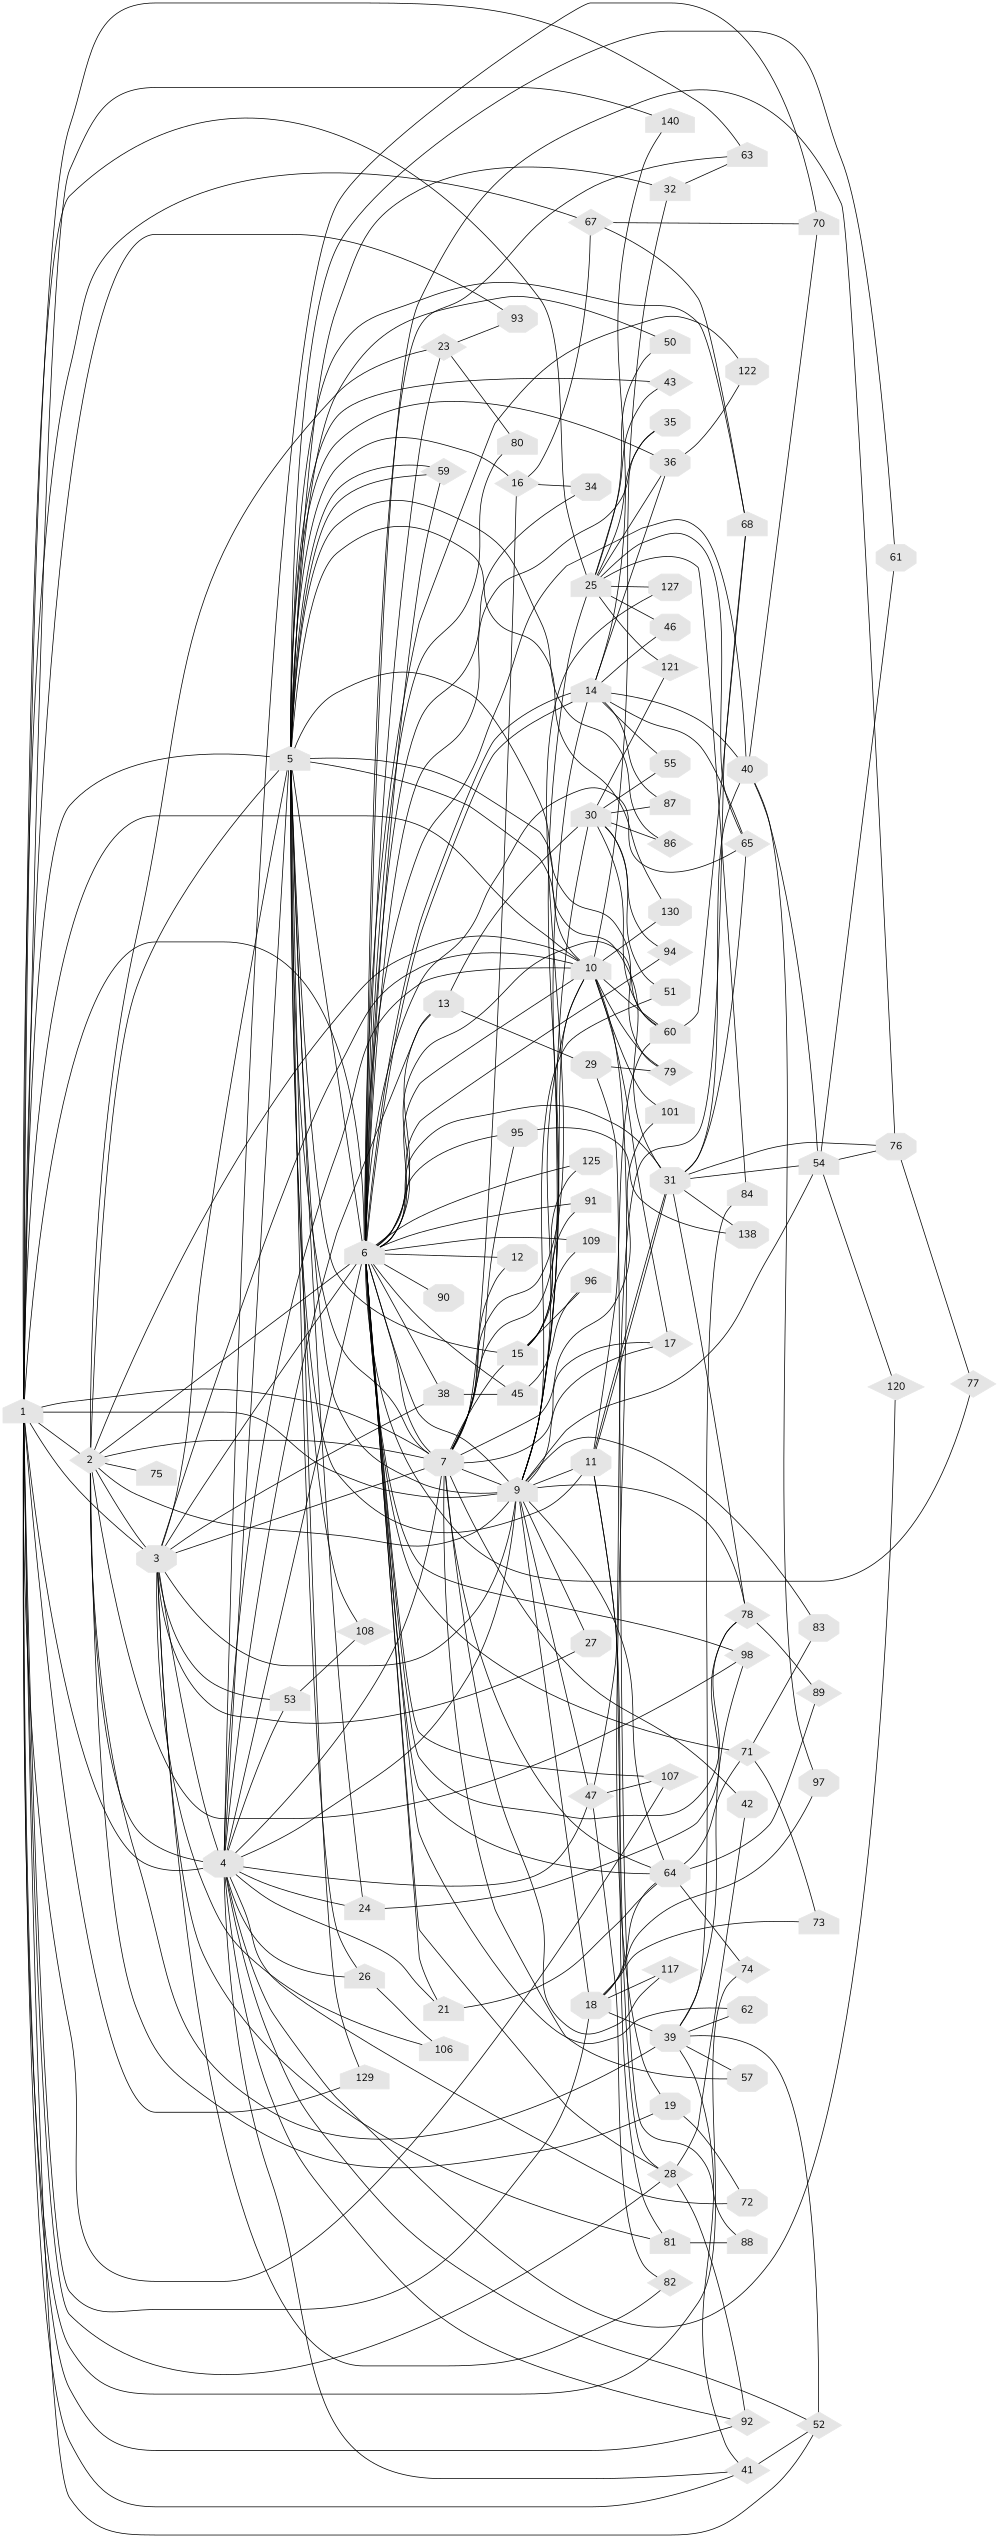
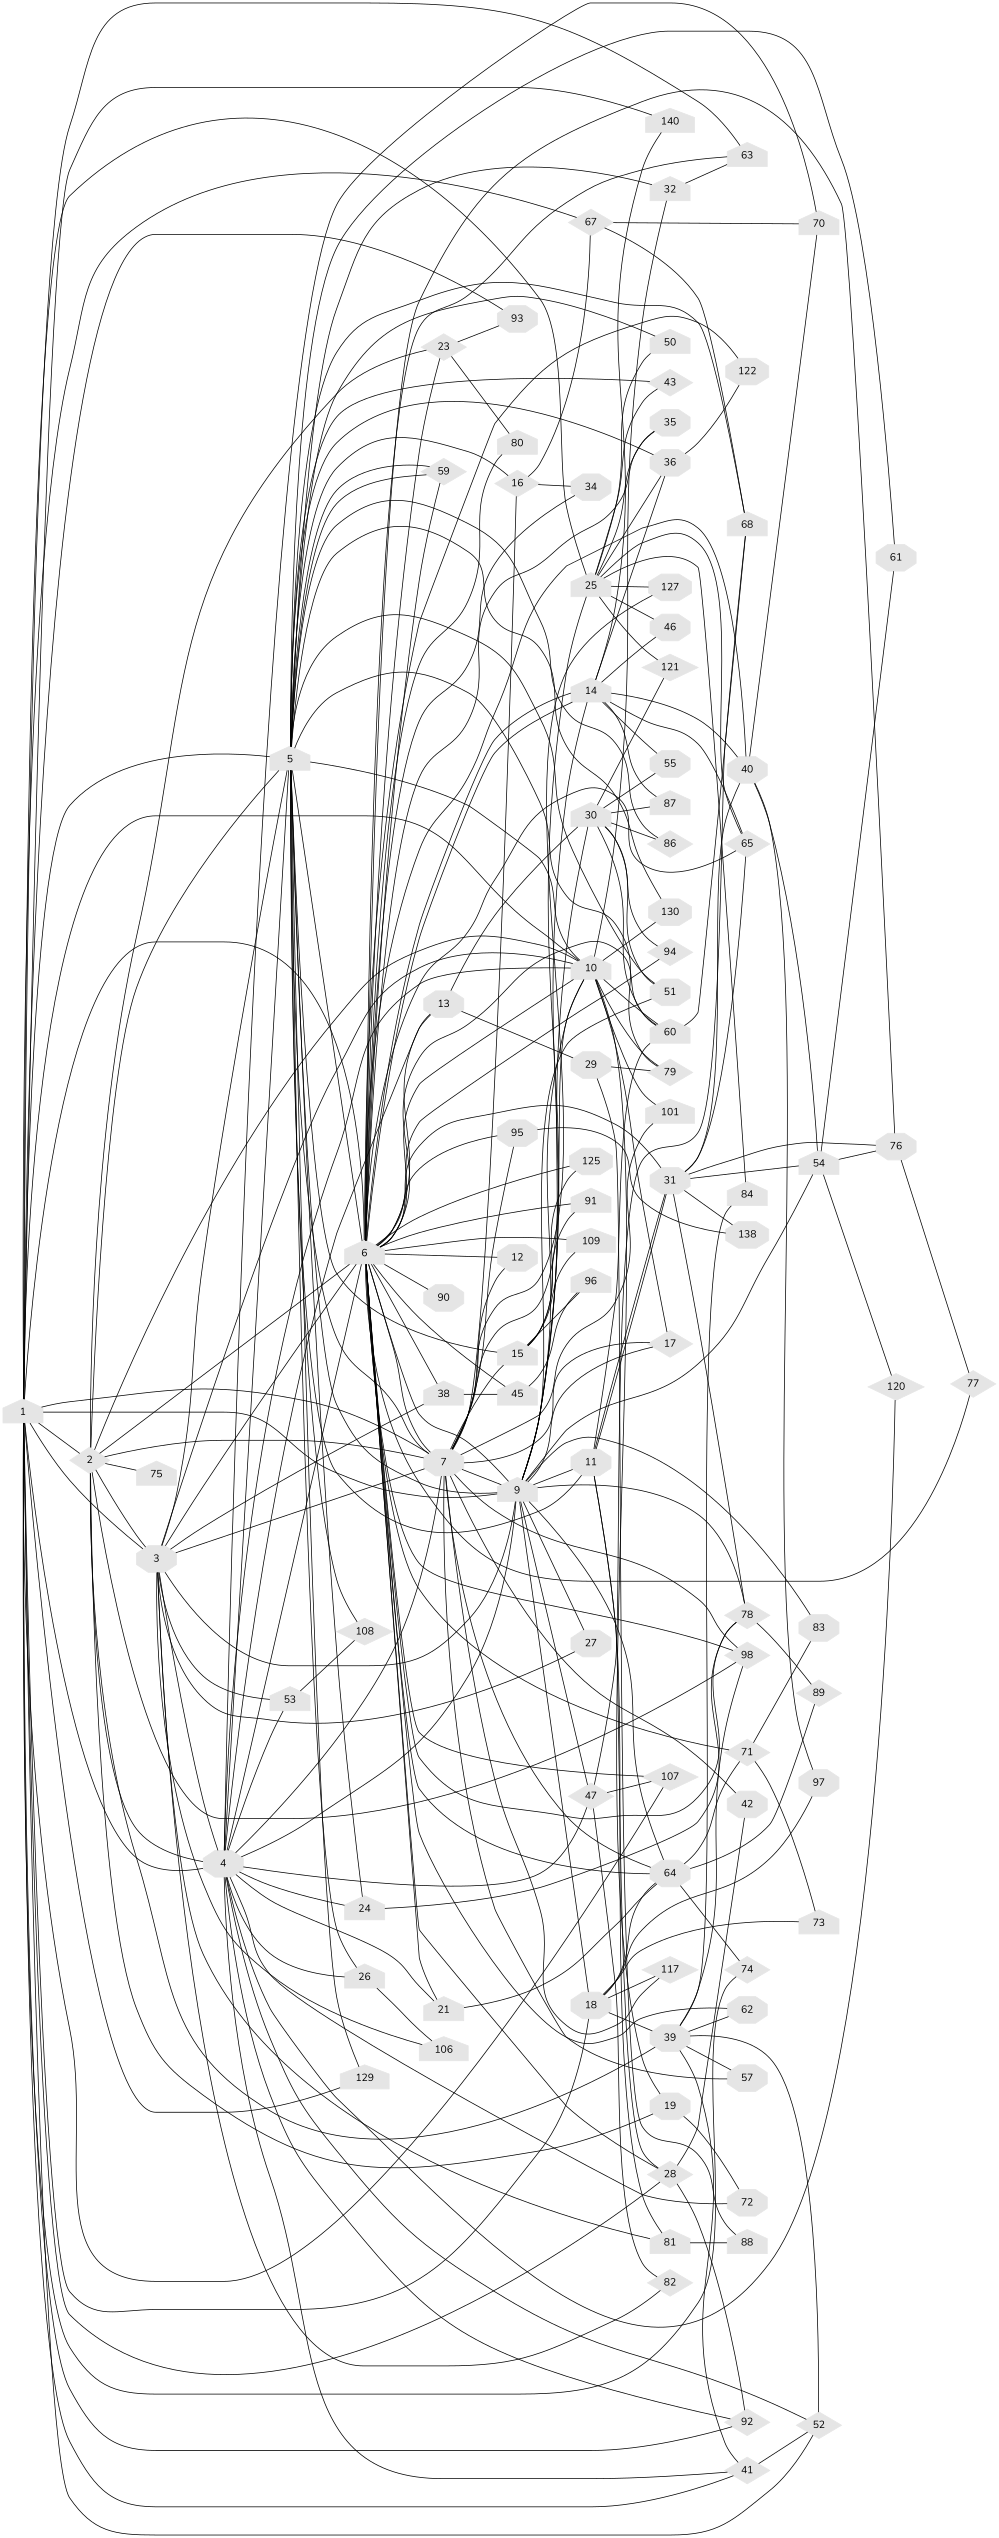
edge "5" -- "31": now "5" -- "51"
edge "2" -- "9": removed
edge "7" -- "98": added
